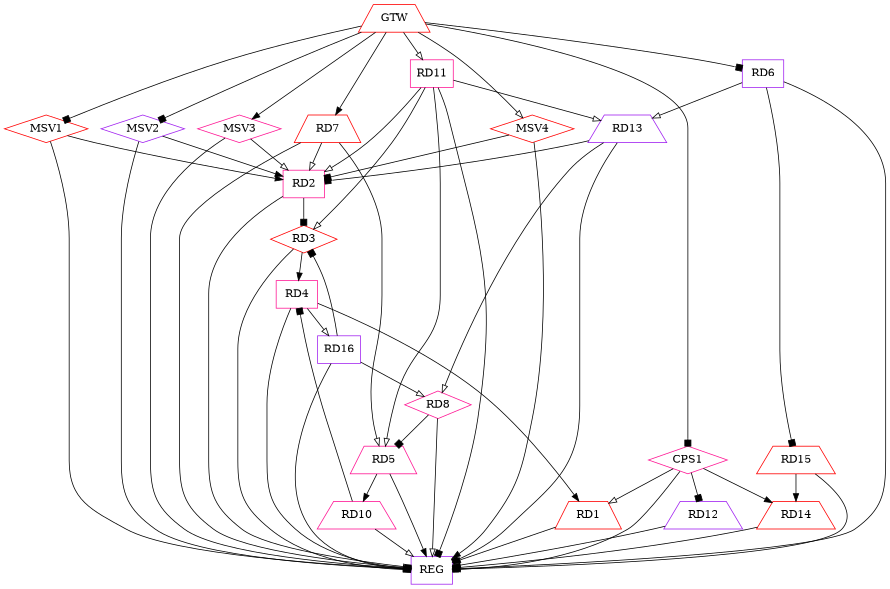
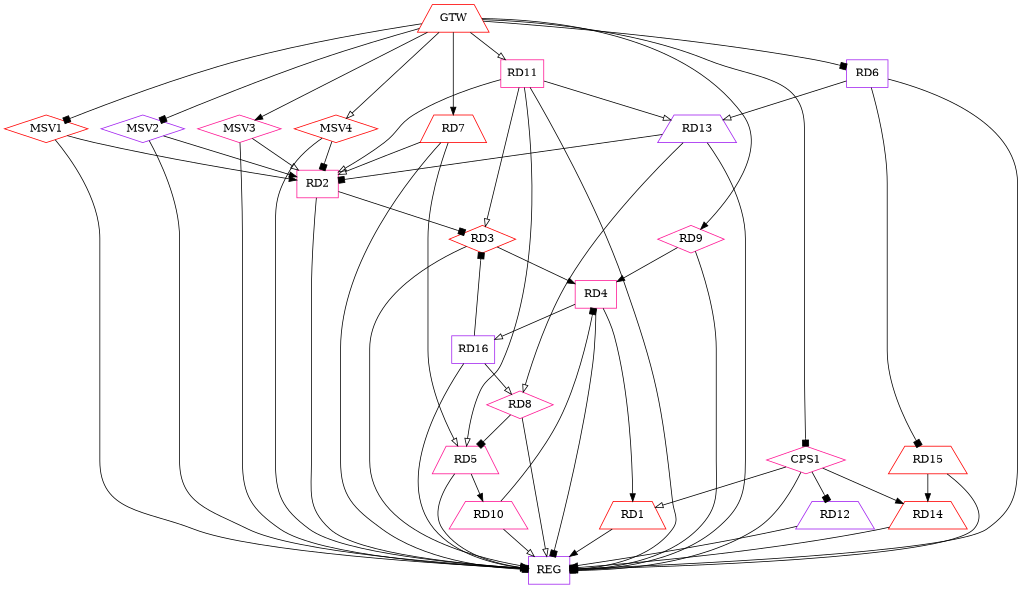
node "RD9": added
